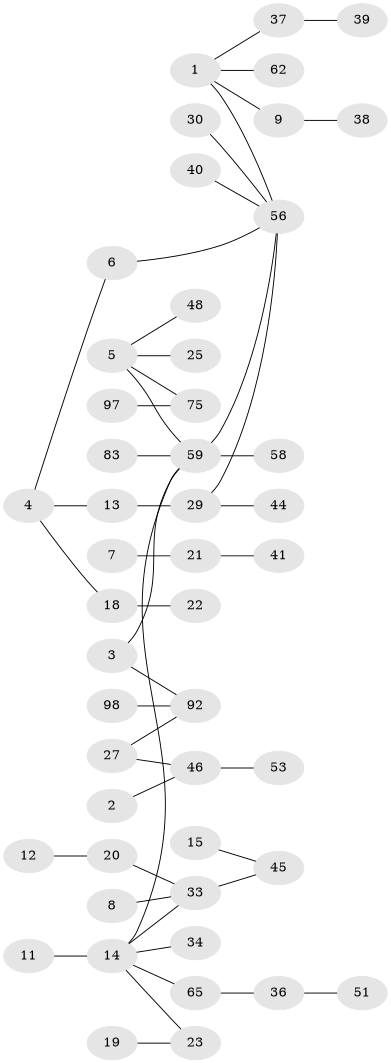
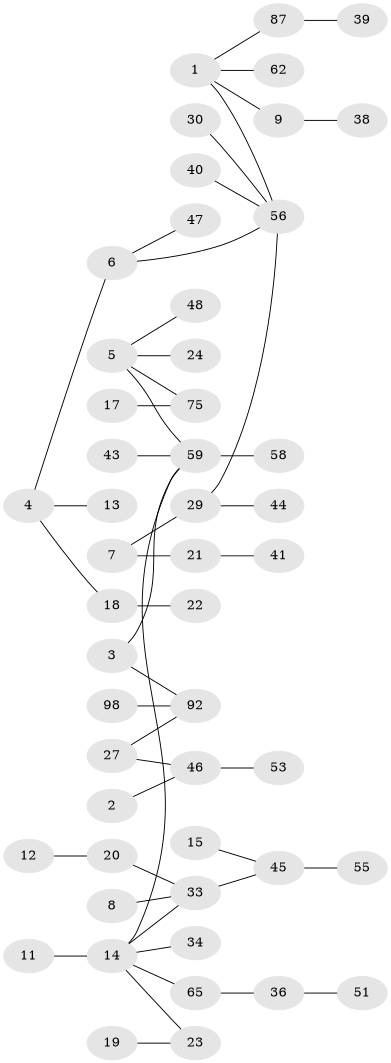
node "37": label "37" -> "87"
node "47": added
edge "56" -- "59": removed
node "25": label "25" -> "24"
node "97": label "97" -> "17"
node "83": label "83" -> "43"
edge "13" -- "29": now "7" -- "29"
node "55": added
